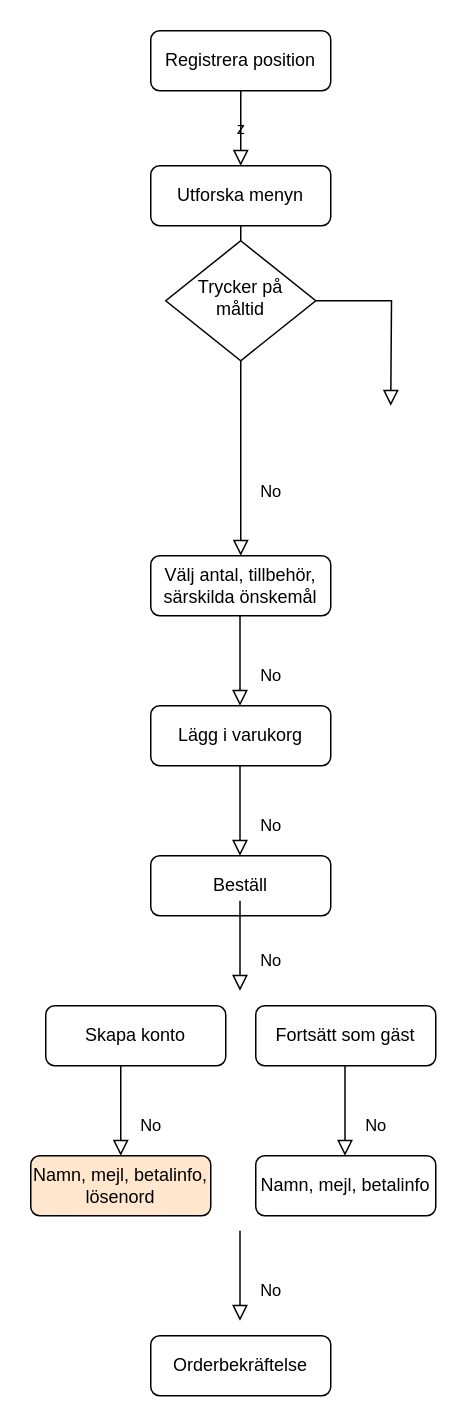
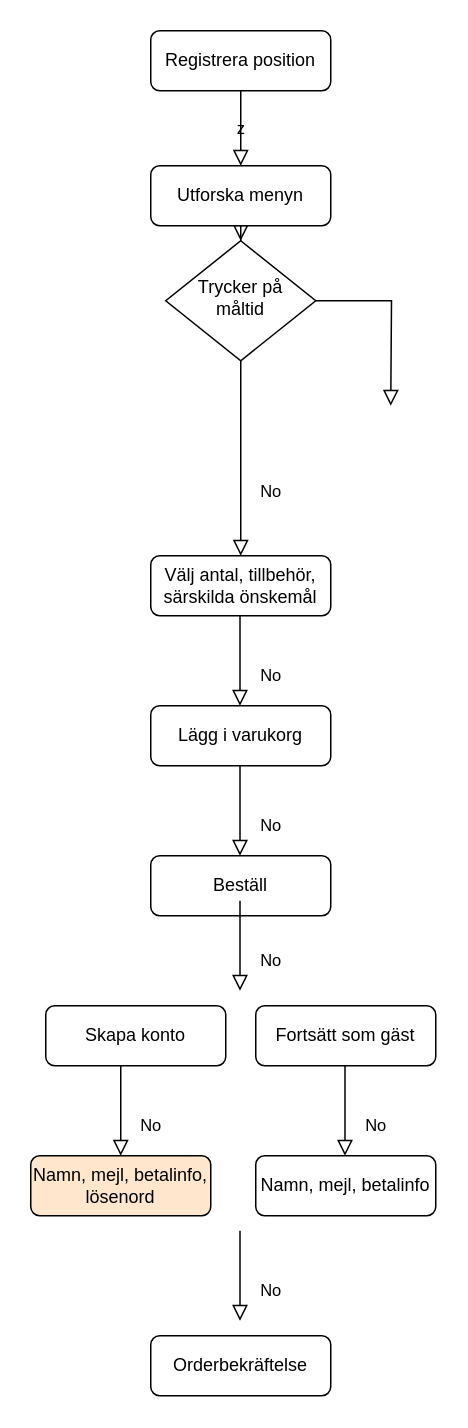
edge "Utforska menyn" -- "Trycker på måltid": arrowhead none -> block
